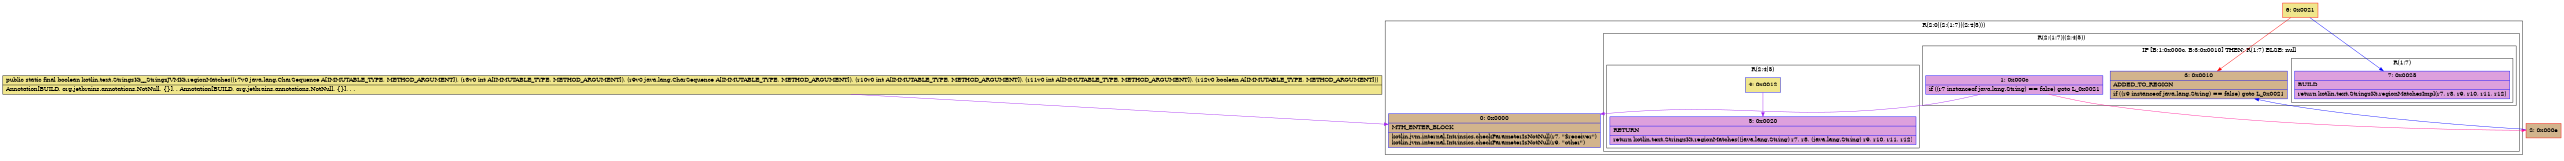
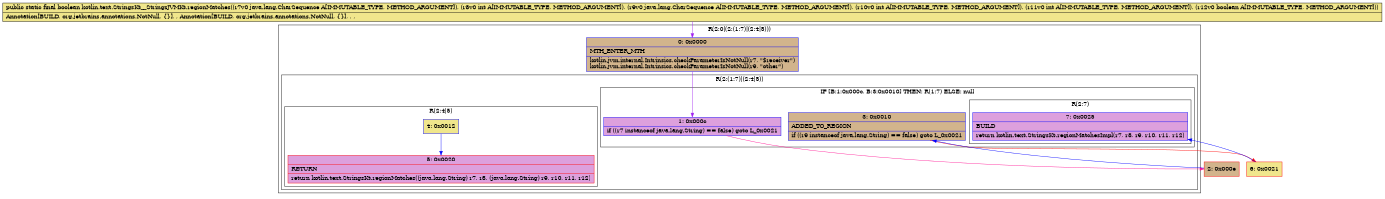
edge "6: 0x0021" -> "3: 0x0010": reversed
cluster "R(1:7)": label "R(1:7)" -> "R(2:7)"
edge "4: 0x0012" -> "5: 0x0020": color purple -> blue
edge "1: 0x000c" -> "0: 0x0000": reversed
node "0: 0x0000": text "MTH_ENTER_BLOCK" -> "MTH_ENTER_MTH"
node "5: 0x0020": color blue -> red
